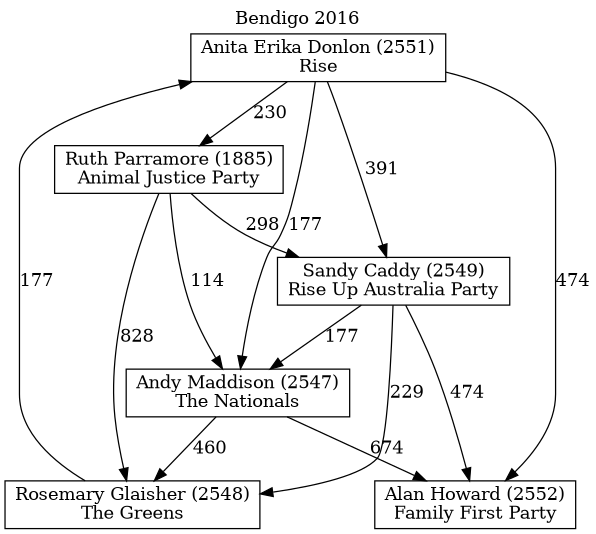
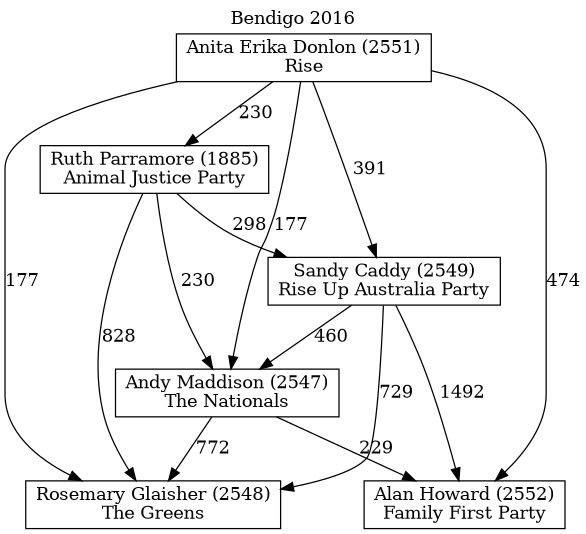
edge "Rosemary Glaisher (2548) The Greens" -> "Anita Erika Donlon (2551) Rise": reversed
edge "Ruth Parramore (1885) Animal Justice Party" -> "Andy Maddison (2547) The Nationals": label "114" -> "230"
edge "Sandy Caddy (2549) Rise Up Australia Party" -> "Andy Maddison (2547) The Nationals": label "177" -> "460"
edge "Sandy Caddy (2549) Rise Up Australia Party" -> "Rosemary Glaisher (2548) The Greens": label "229" -> "729"
edge "Sandy Caddy (2549) Rise Up Australia Party" -> "Alan Howard (2552) Family First Party": label "474" -> "1492"
edge "Andy Maddison (2547) The Nationals" -> "Rosemary Glaisher (2548) The Greens": label "460" -> "772"
edge "Andy Maddison (2547) The Nationals" -> "Alan Howard (2552) Family First Party": label "674" -> "229"
